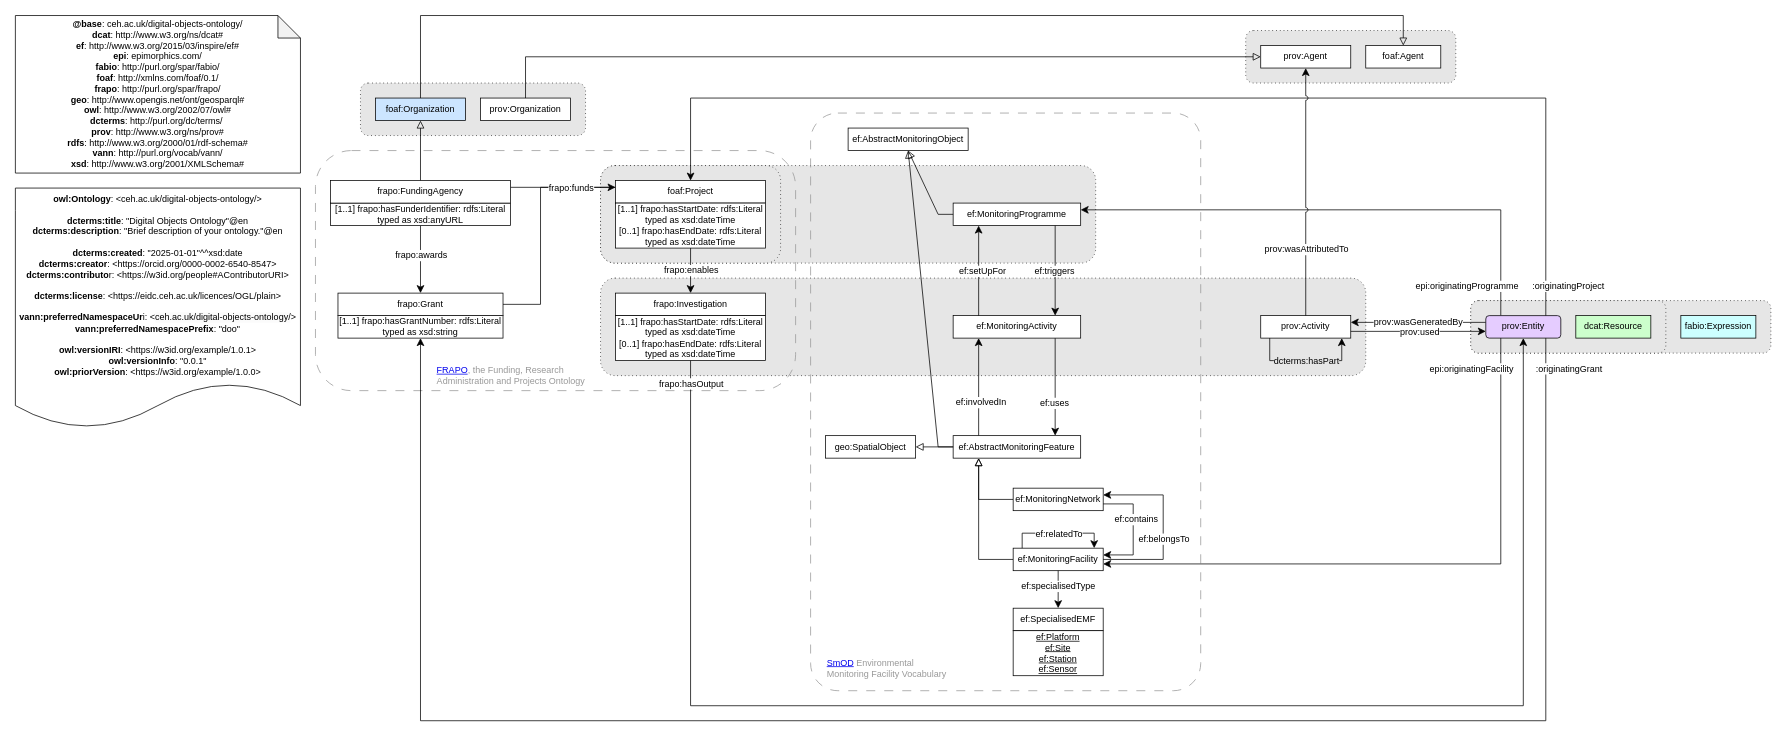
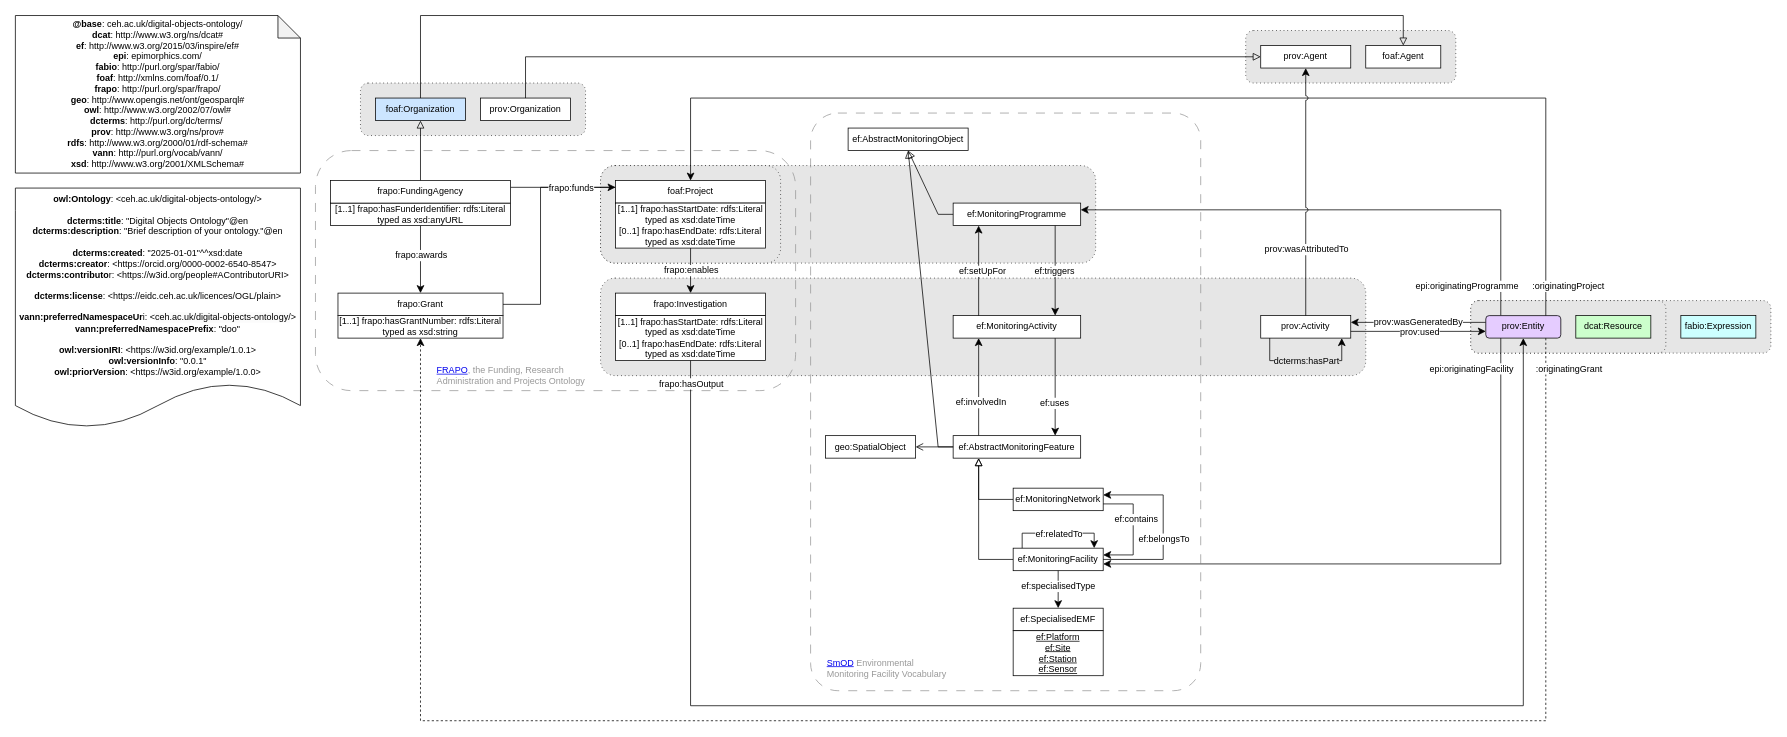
edge "ef:AbstractMonitoringFeature" -> "geo:SpatialObject": arrowhead block -> open
edge "prov:Entity" -> "[1..1] frapo:hasGrantNumber: rdfs:Literal typed as xsd:string": style solid -> dashed
